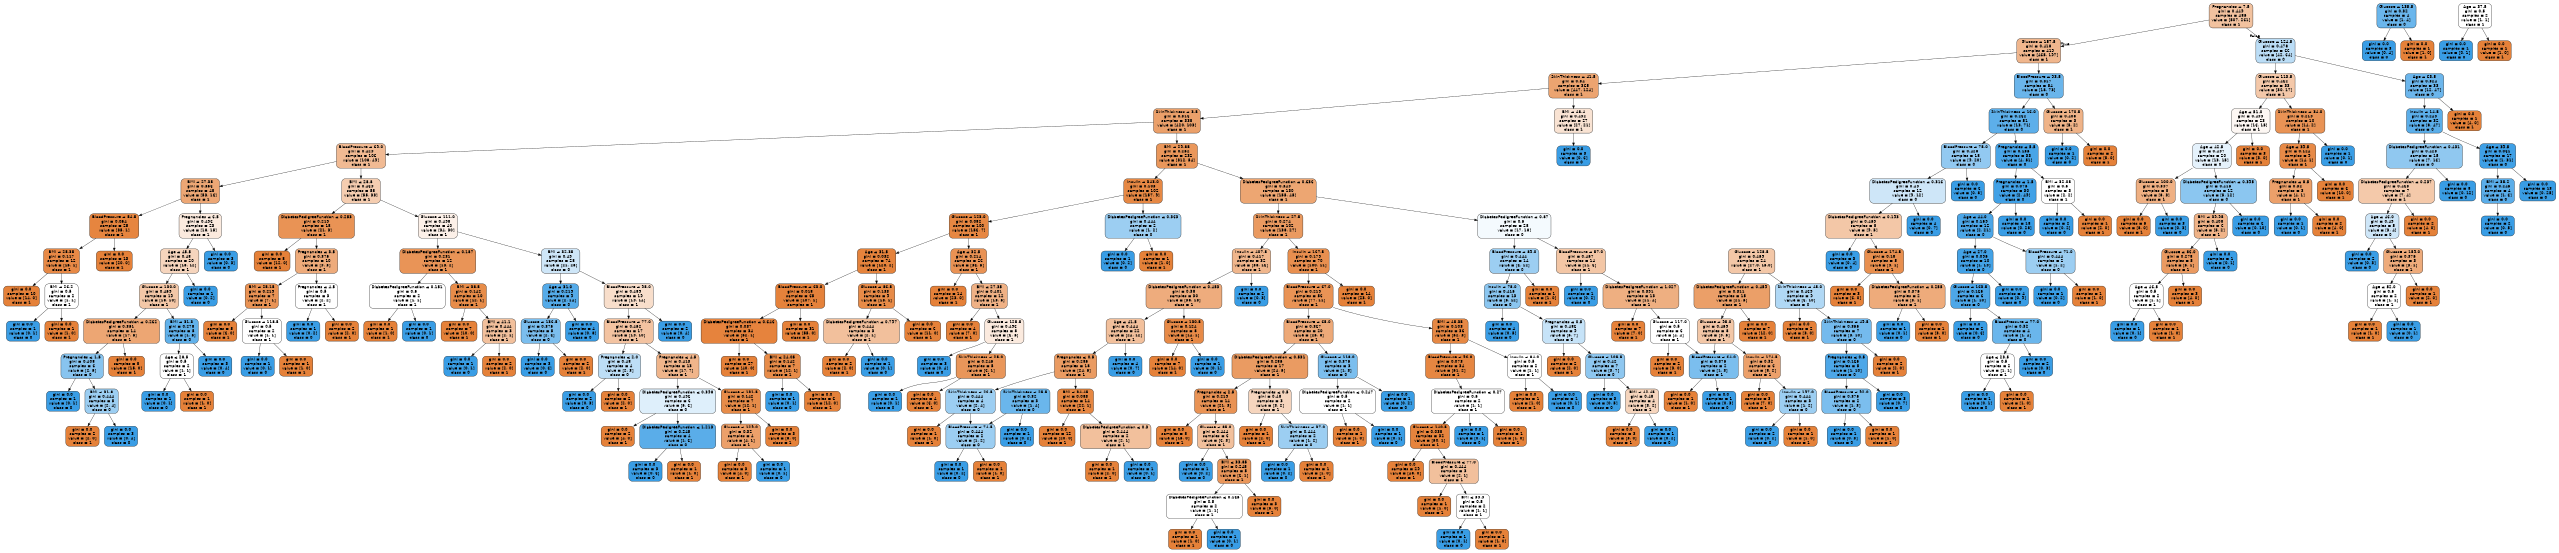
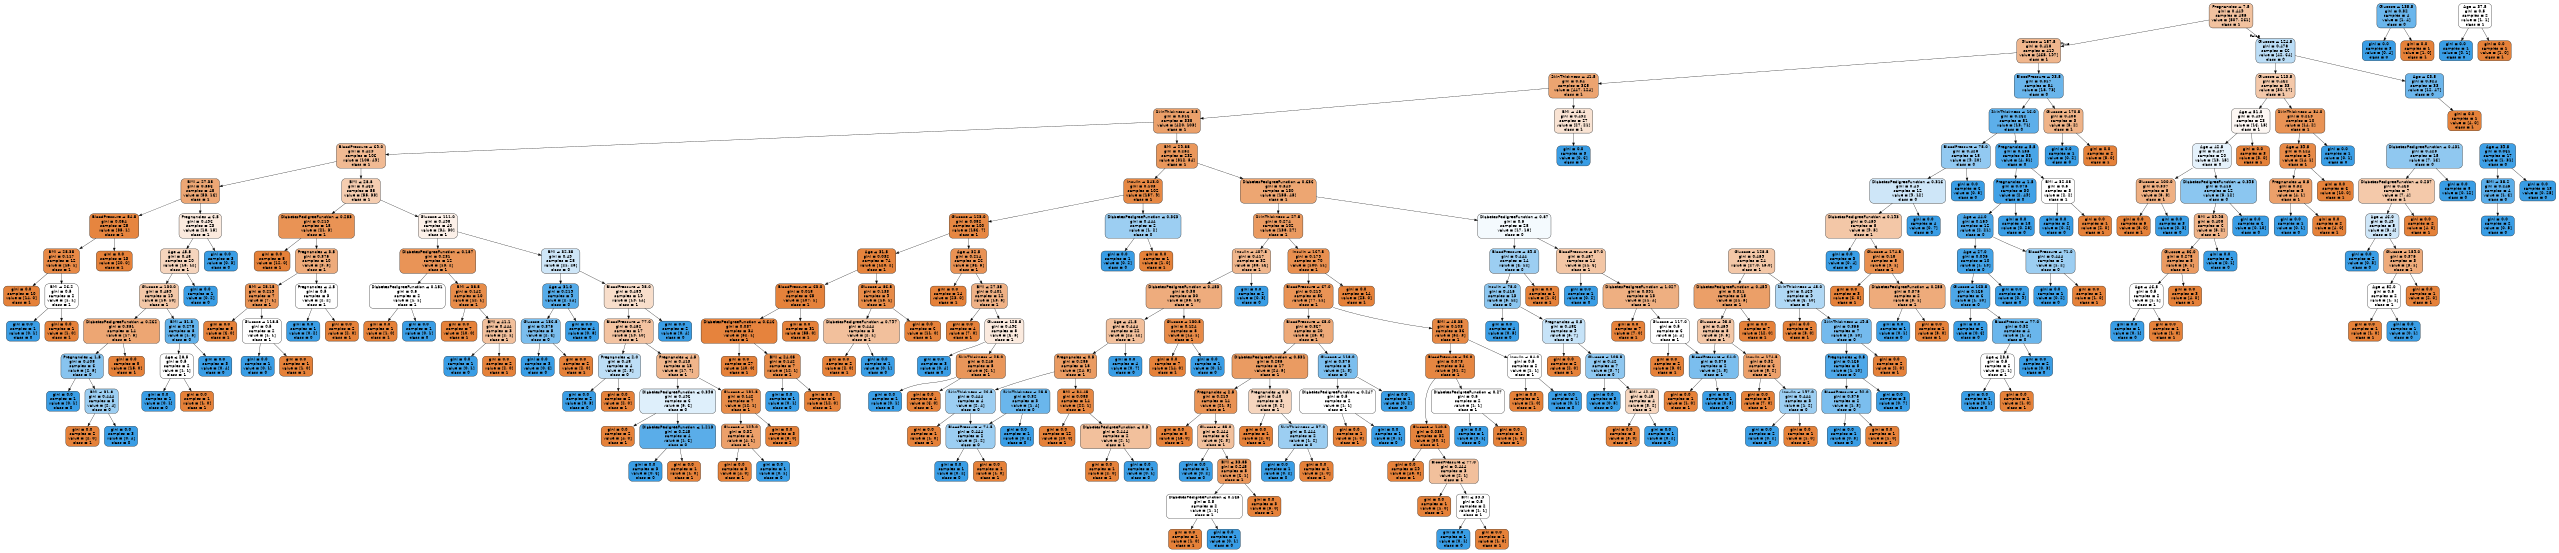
node "Insulin ≤ 14.5": removed
node "BloodPressure ≤ 63.0": text "samples = 1" -> "class = 1"
edge "DiabetesPedigreeFunction ≤ 0.27" -> "Glucose ≤ 140.5": now "BloodPressure ≤ 96.0" -> "Glucose ≤ 140.5"
